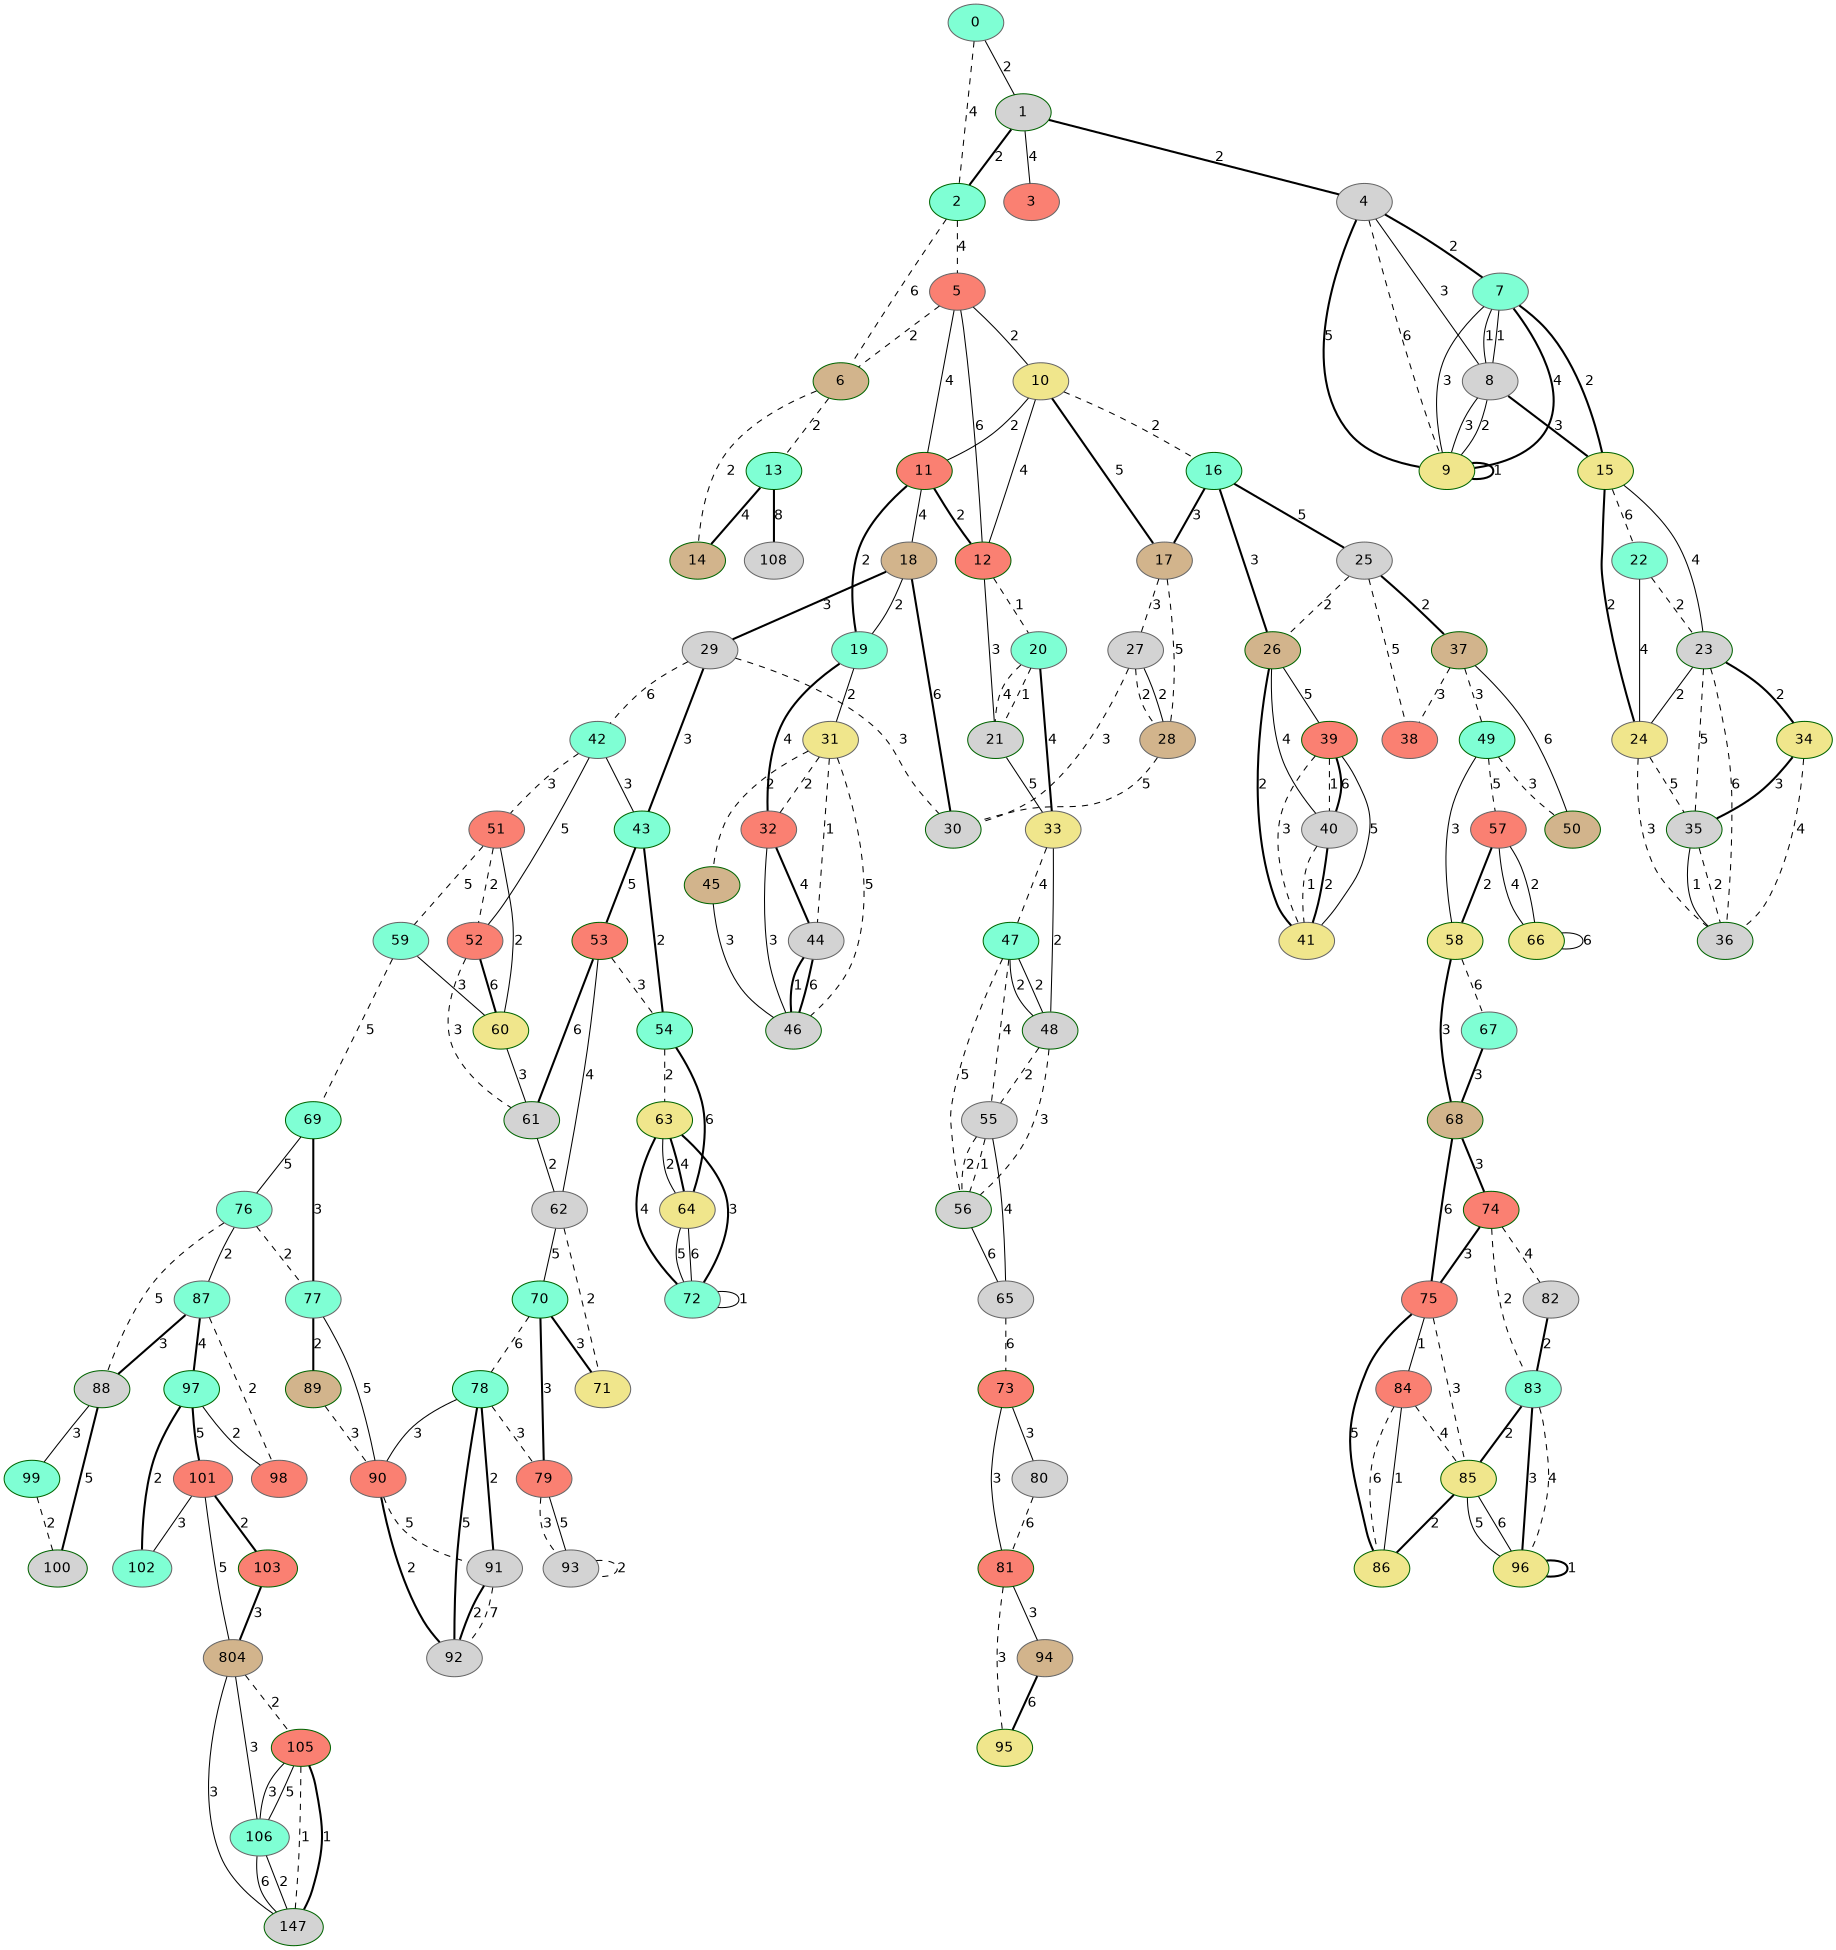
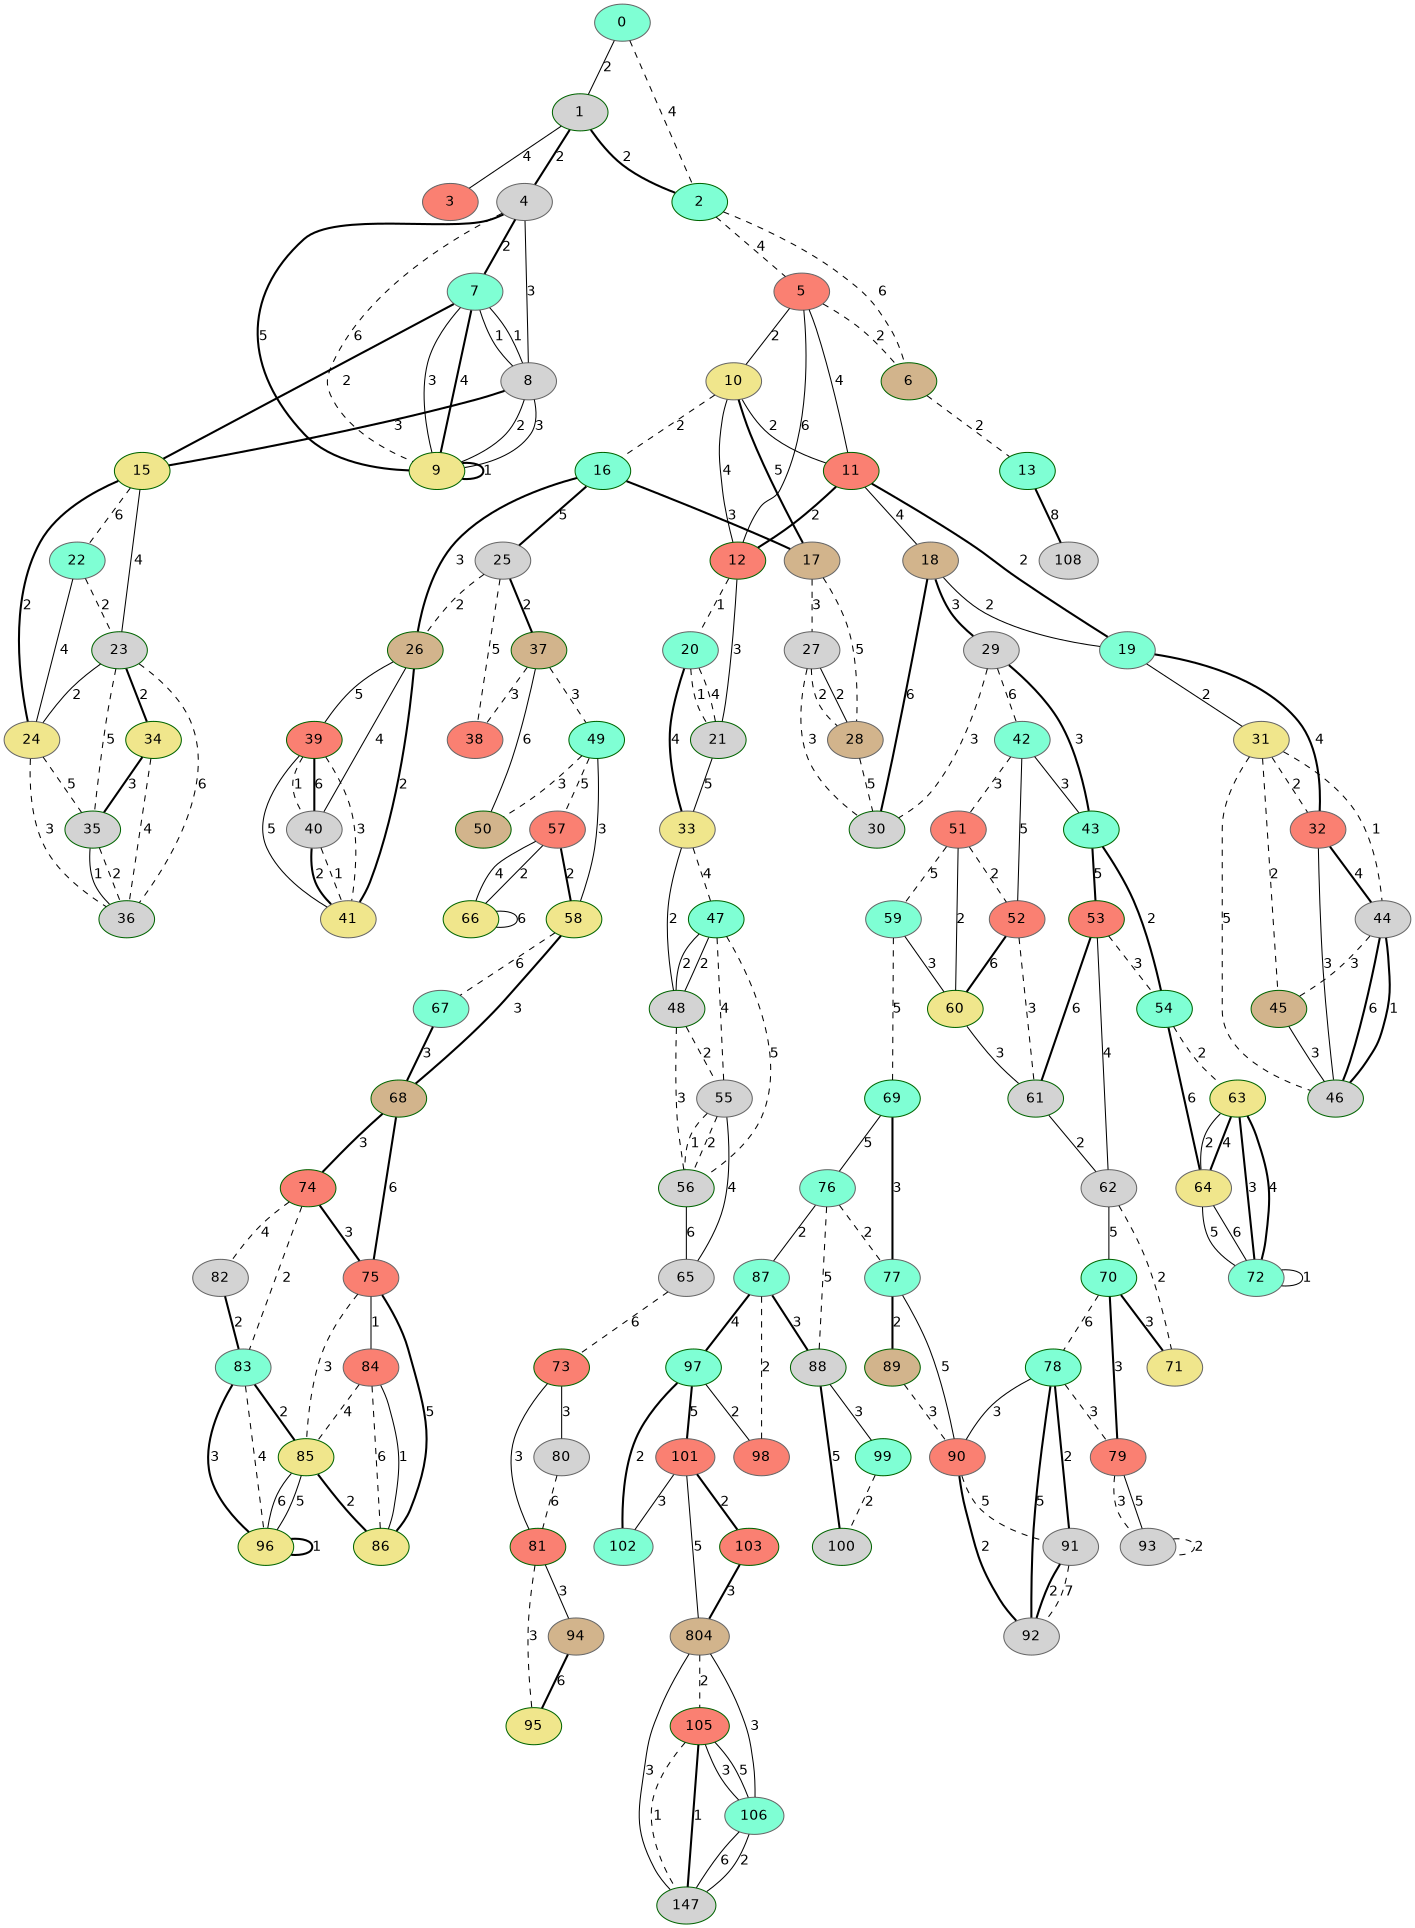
node "14": removed
edge "44" -- "45": added, label "3"
